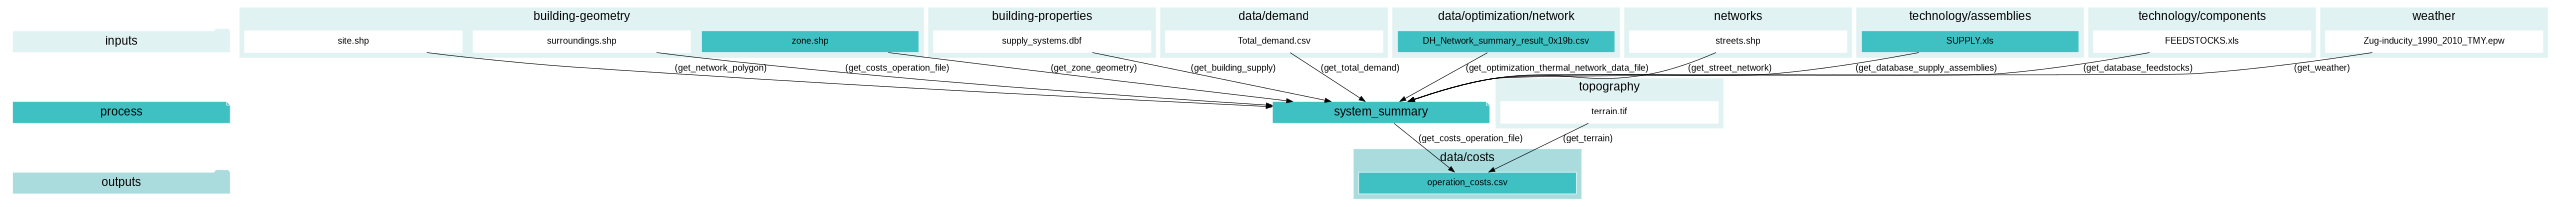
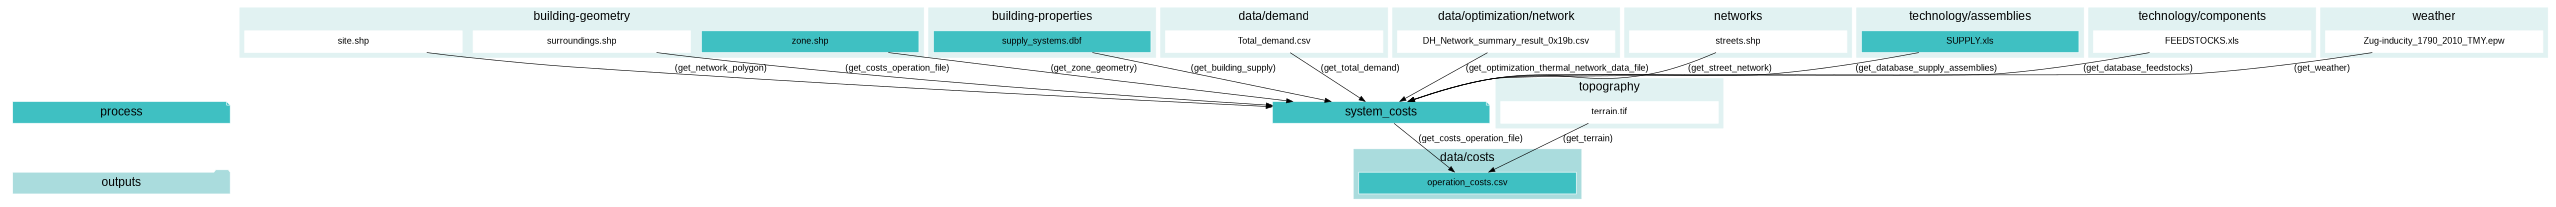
node "inputs": removed
node "supply_systems.dbf": fillcolor white -> #3fc0c2
node "DH_Network_summary_result_0x19b.csv": fillcolor #3fc0c2 -> white
node "Zug-inducity_1990_2010_TMY.epw": label "Zug-inducity_1990_2010_TMY.epw" -> "Zug-inducity_1790_2010_TMY.epw"
node "system_summary": label "system_summary" -> "system_costs"
